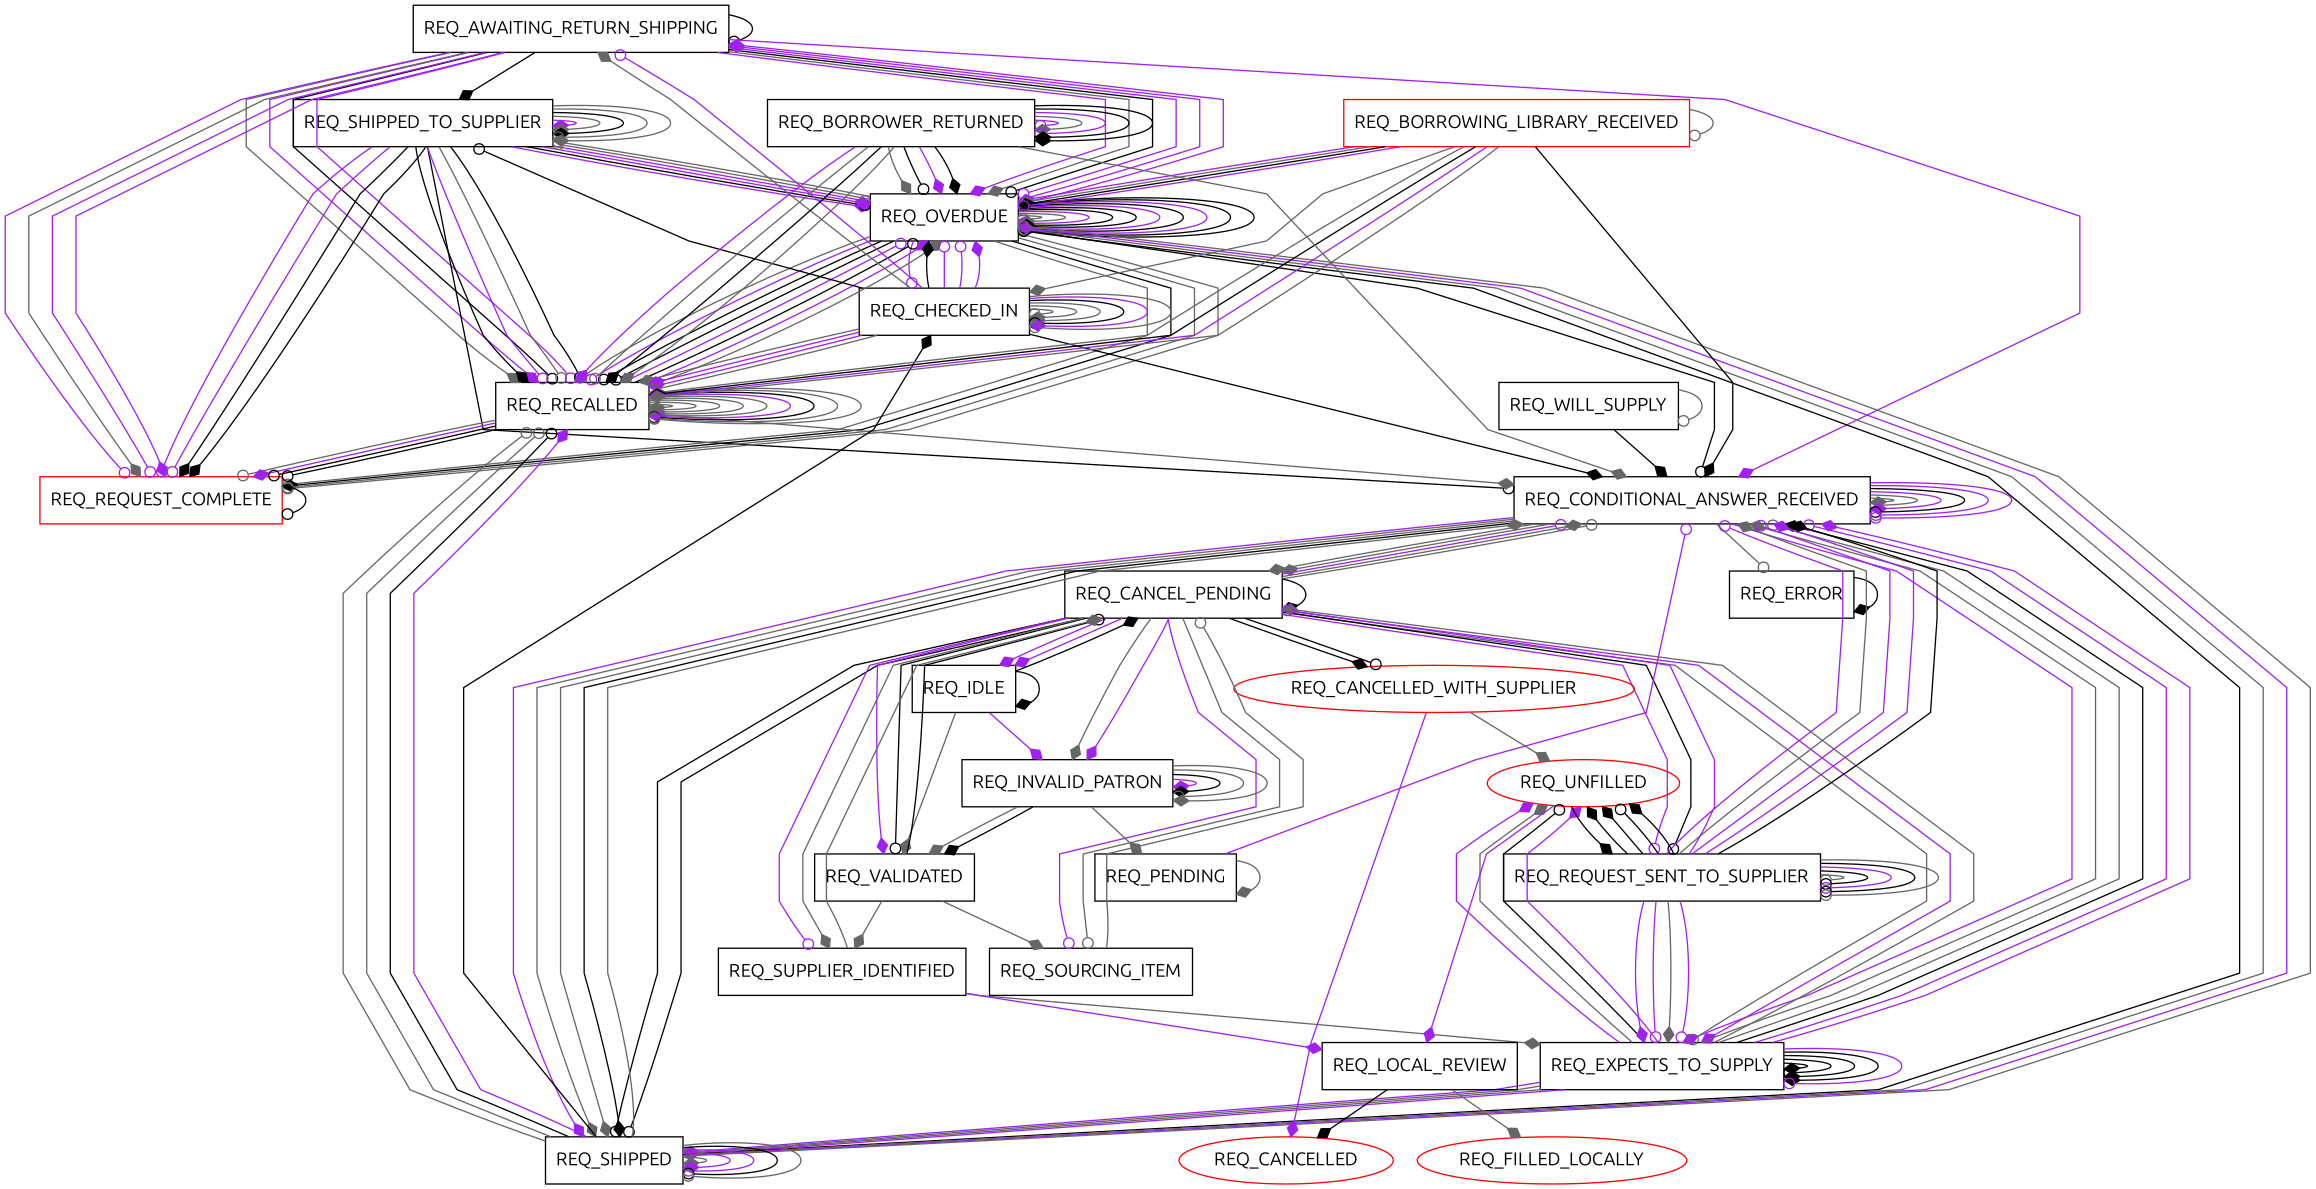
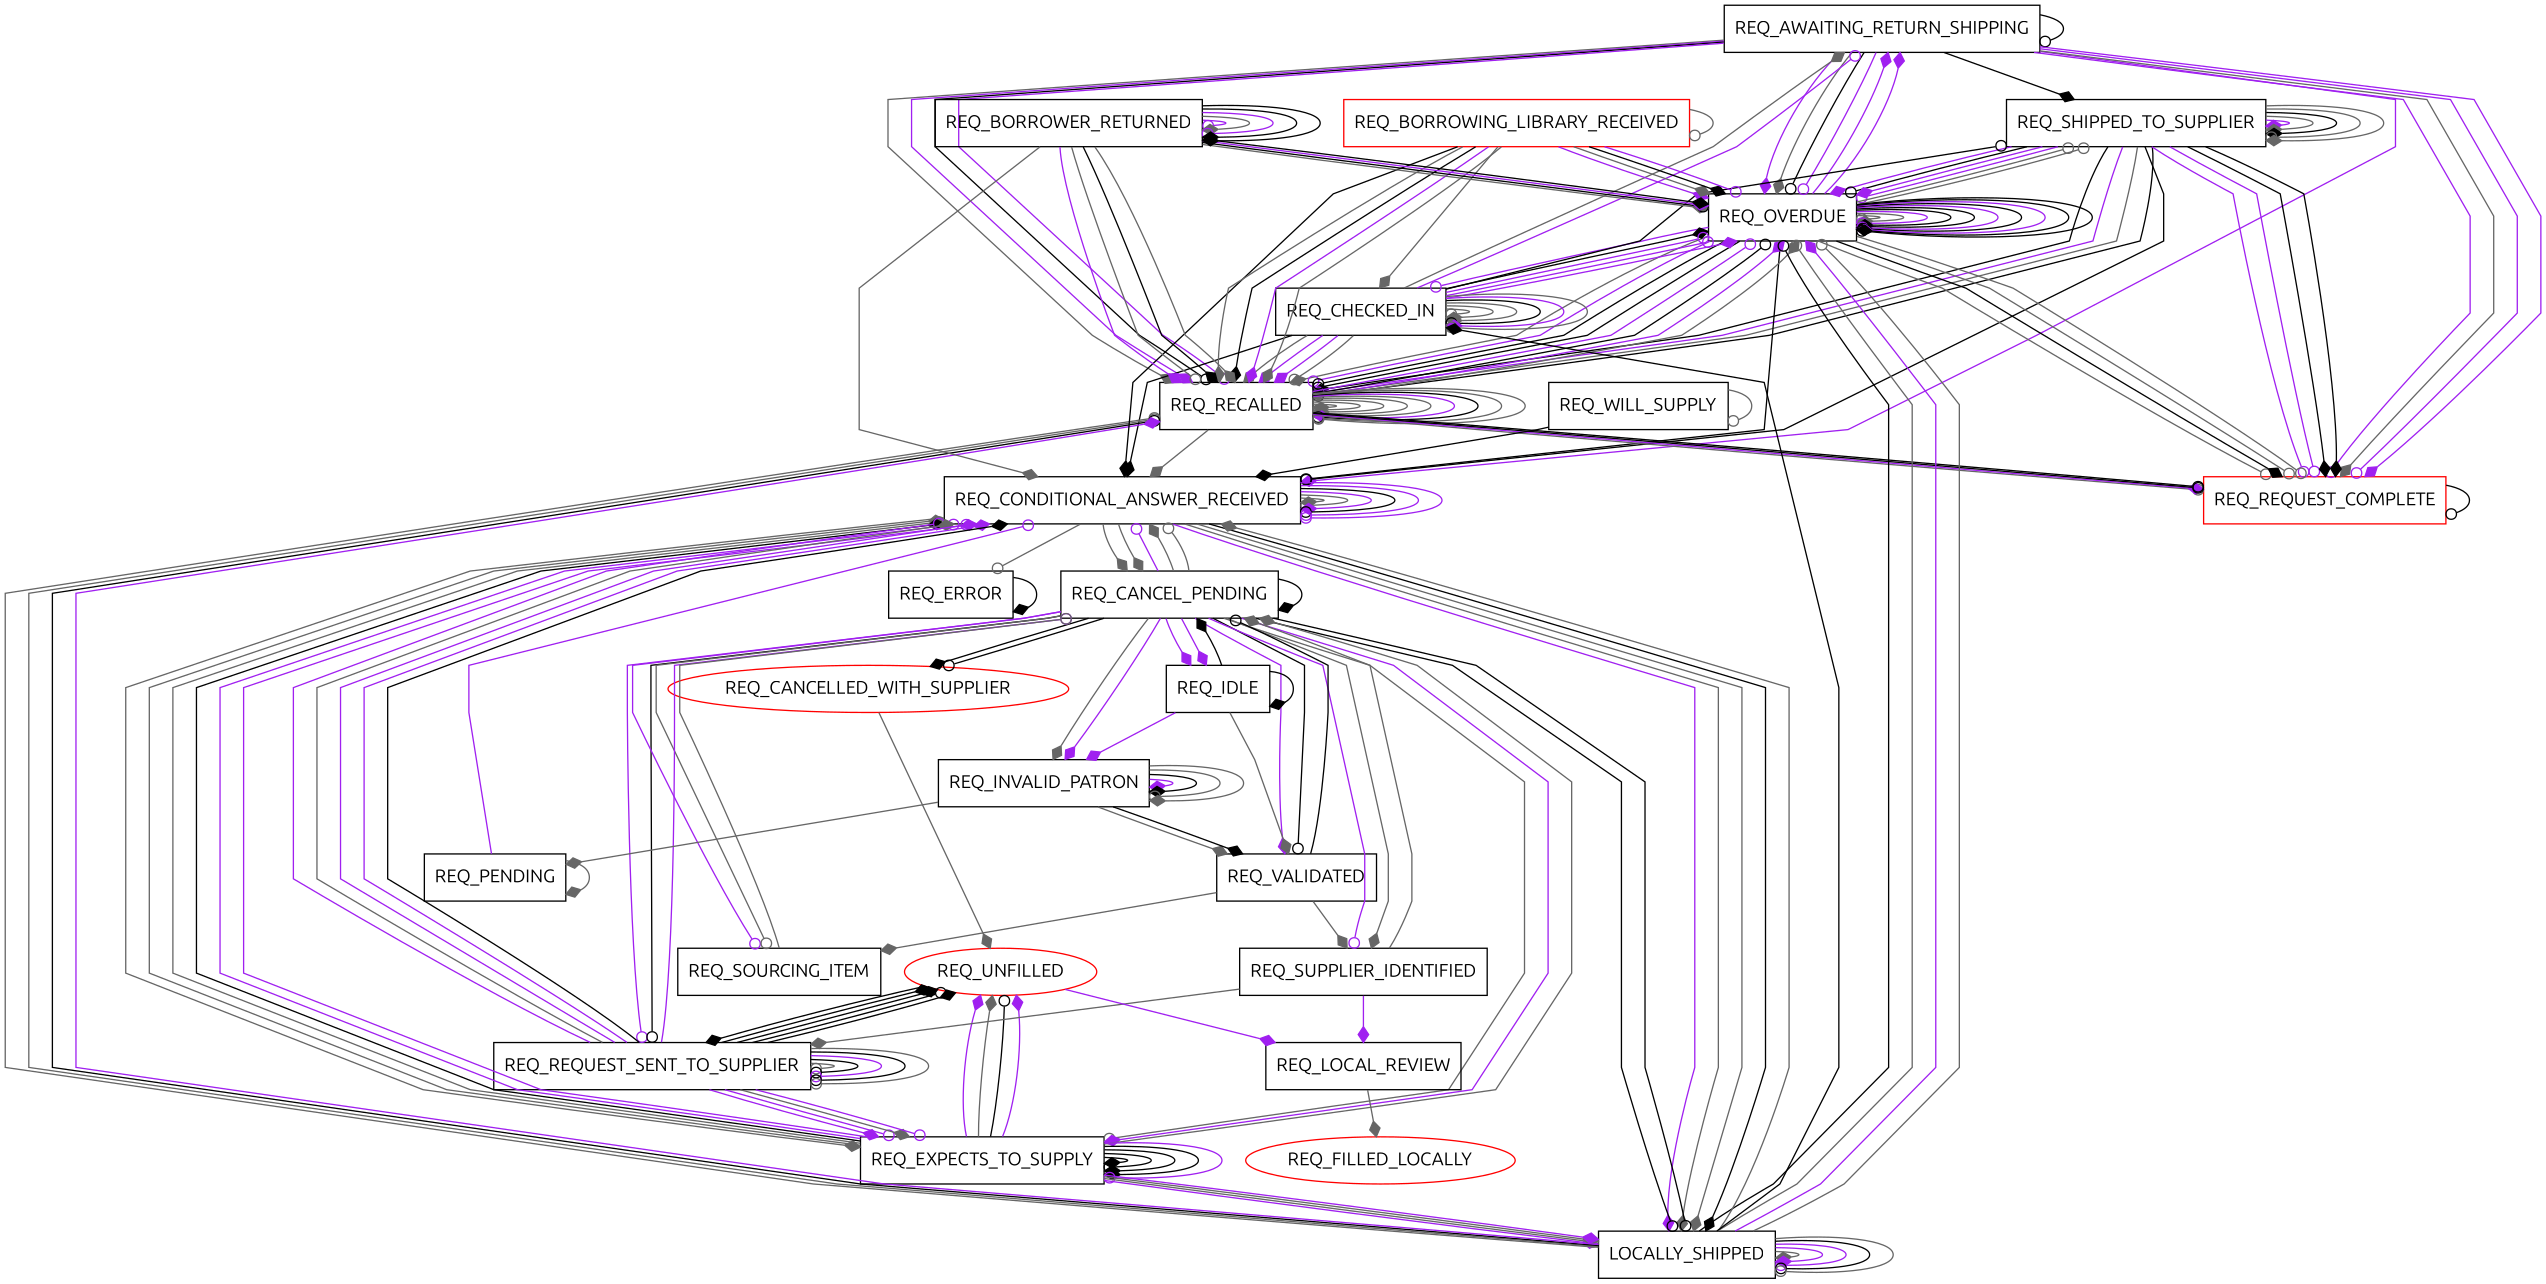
edge "REQ_CONDITIONAL_ANSWER_RECEIVED" -> "REQ_EXPECTS_TO_SUPPLY": color purple -> gray40
edge "REQ_SUPPLIER_IDENTIFIED" -> "REQ_EXPECTS_TO_SUPPLY": now "REQ_SUPPLIER_IDENTIFIED" -> "REQ_REQUEST_SENT_TO_SUPPLIER"
node "REQ_SHIPPED": label "REQ_SHIPPED" -> "LOCALLY_SHIPPED"
node "REQ_CANCELLED": removed
